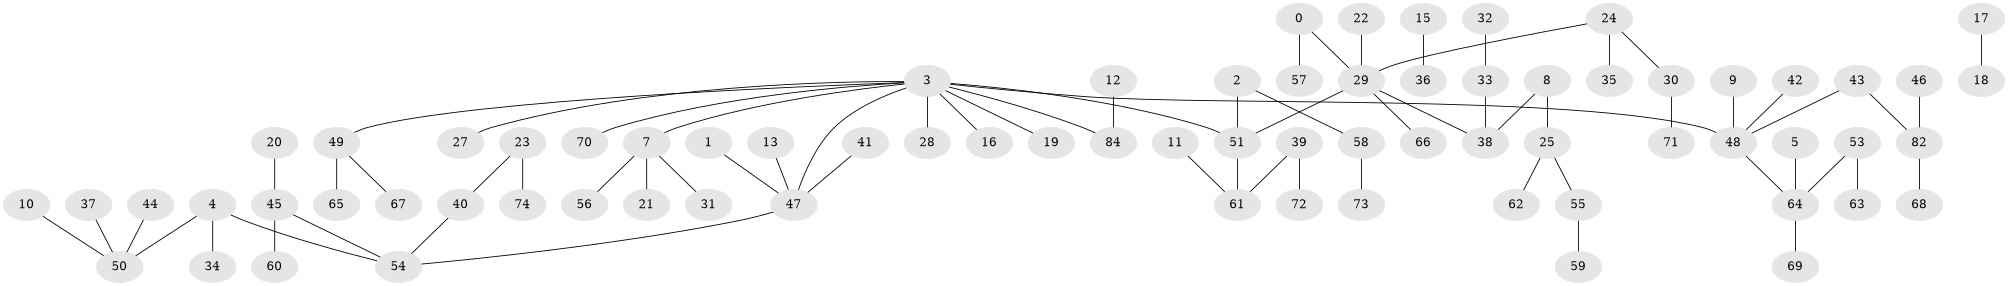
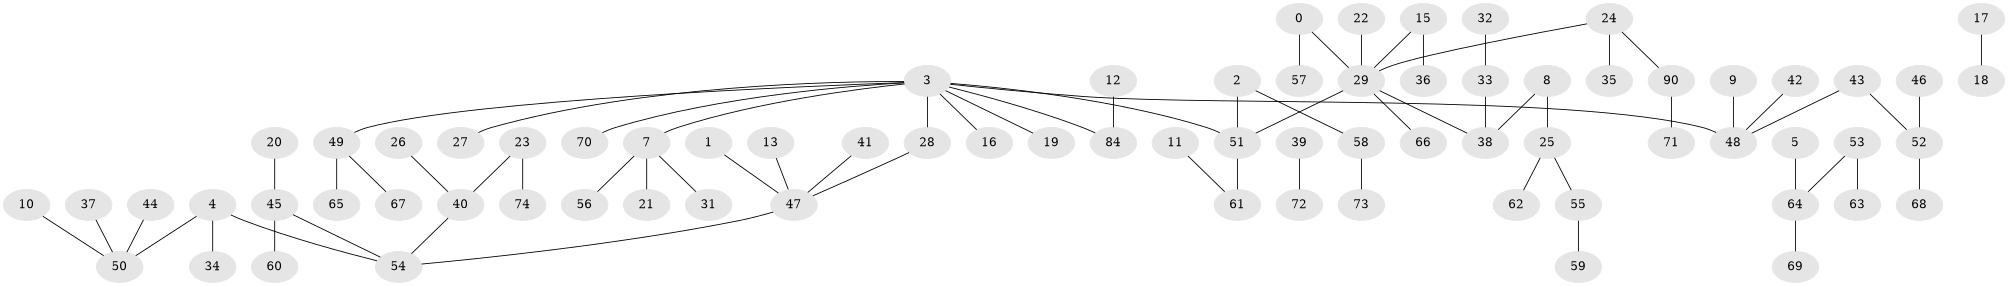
edge "15" -- "29": added
node "30": label "30" -> "90"
edge "3" -- "47": now "28" -- "47"
node "26": added
node "82": label "82" -> "52"
edge "39" -- "61": removed
edge "48" -- "64": removed
